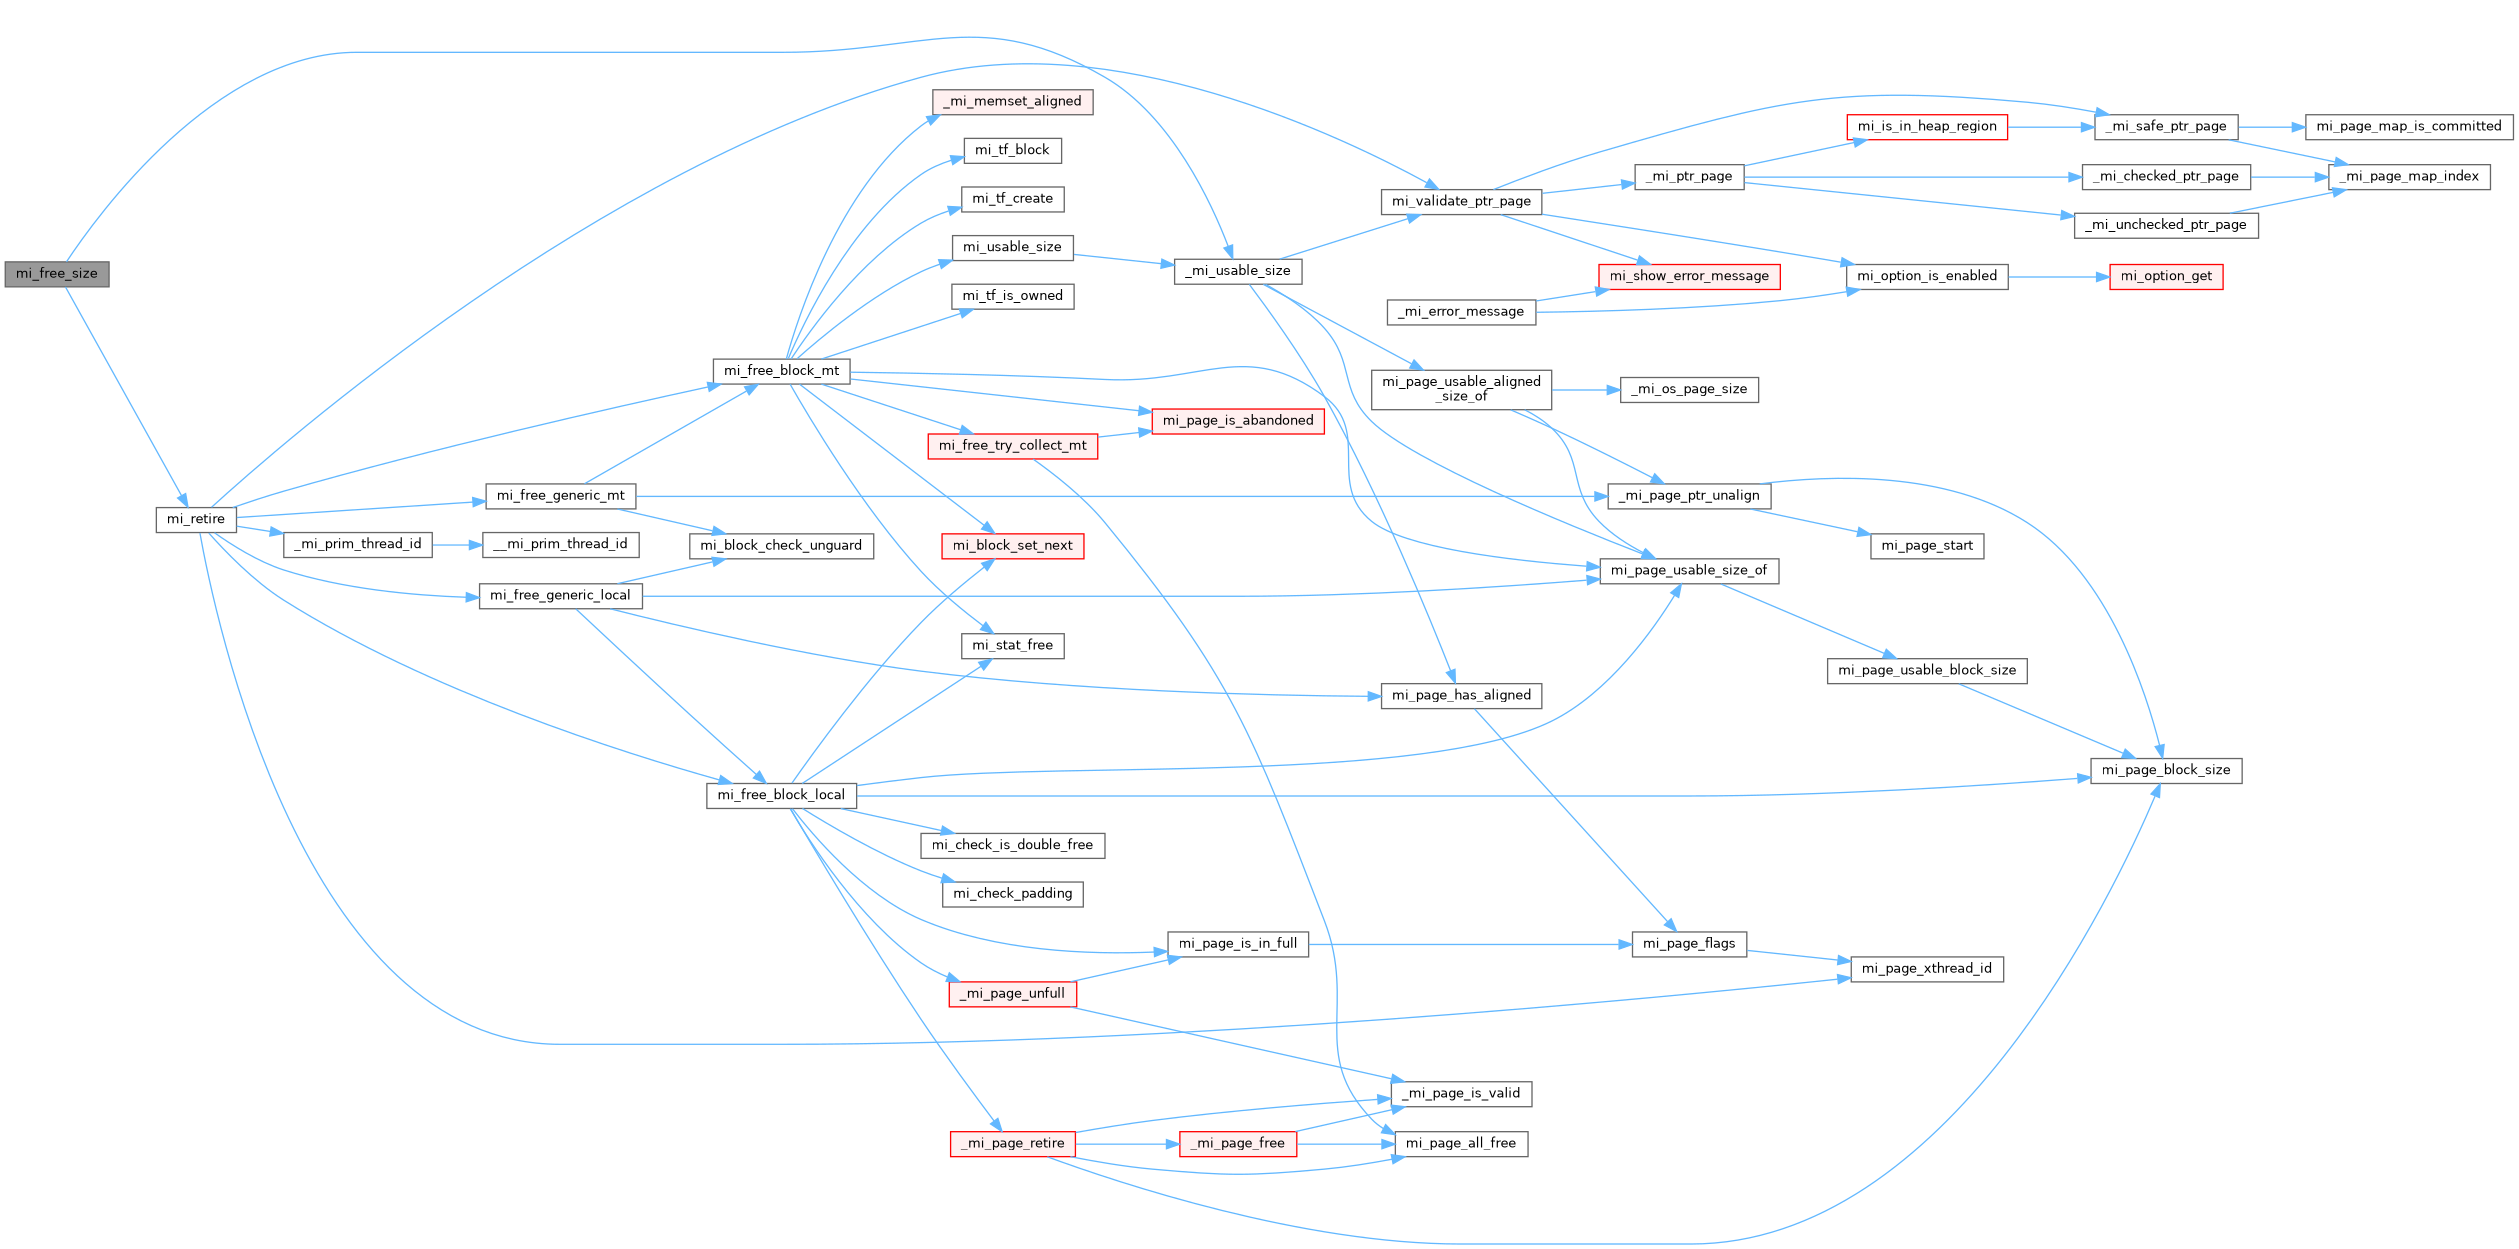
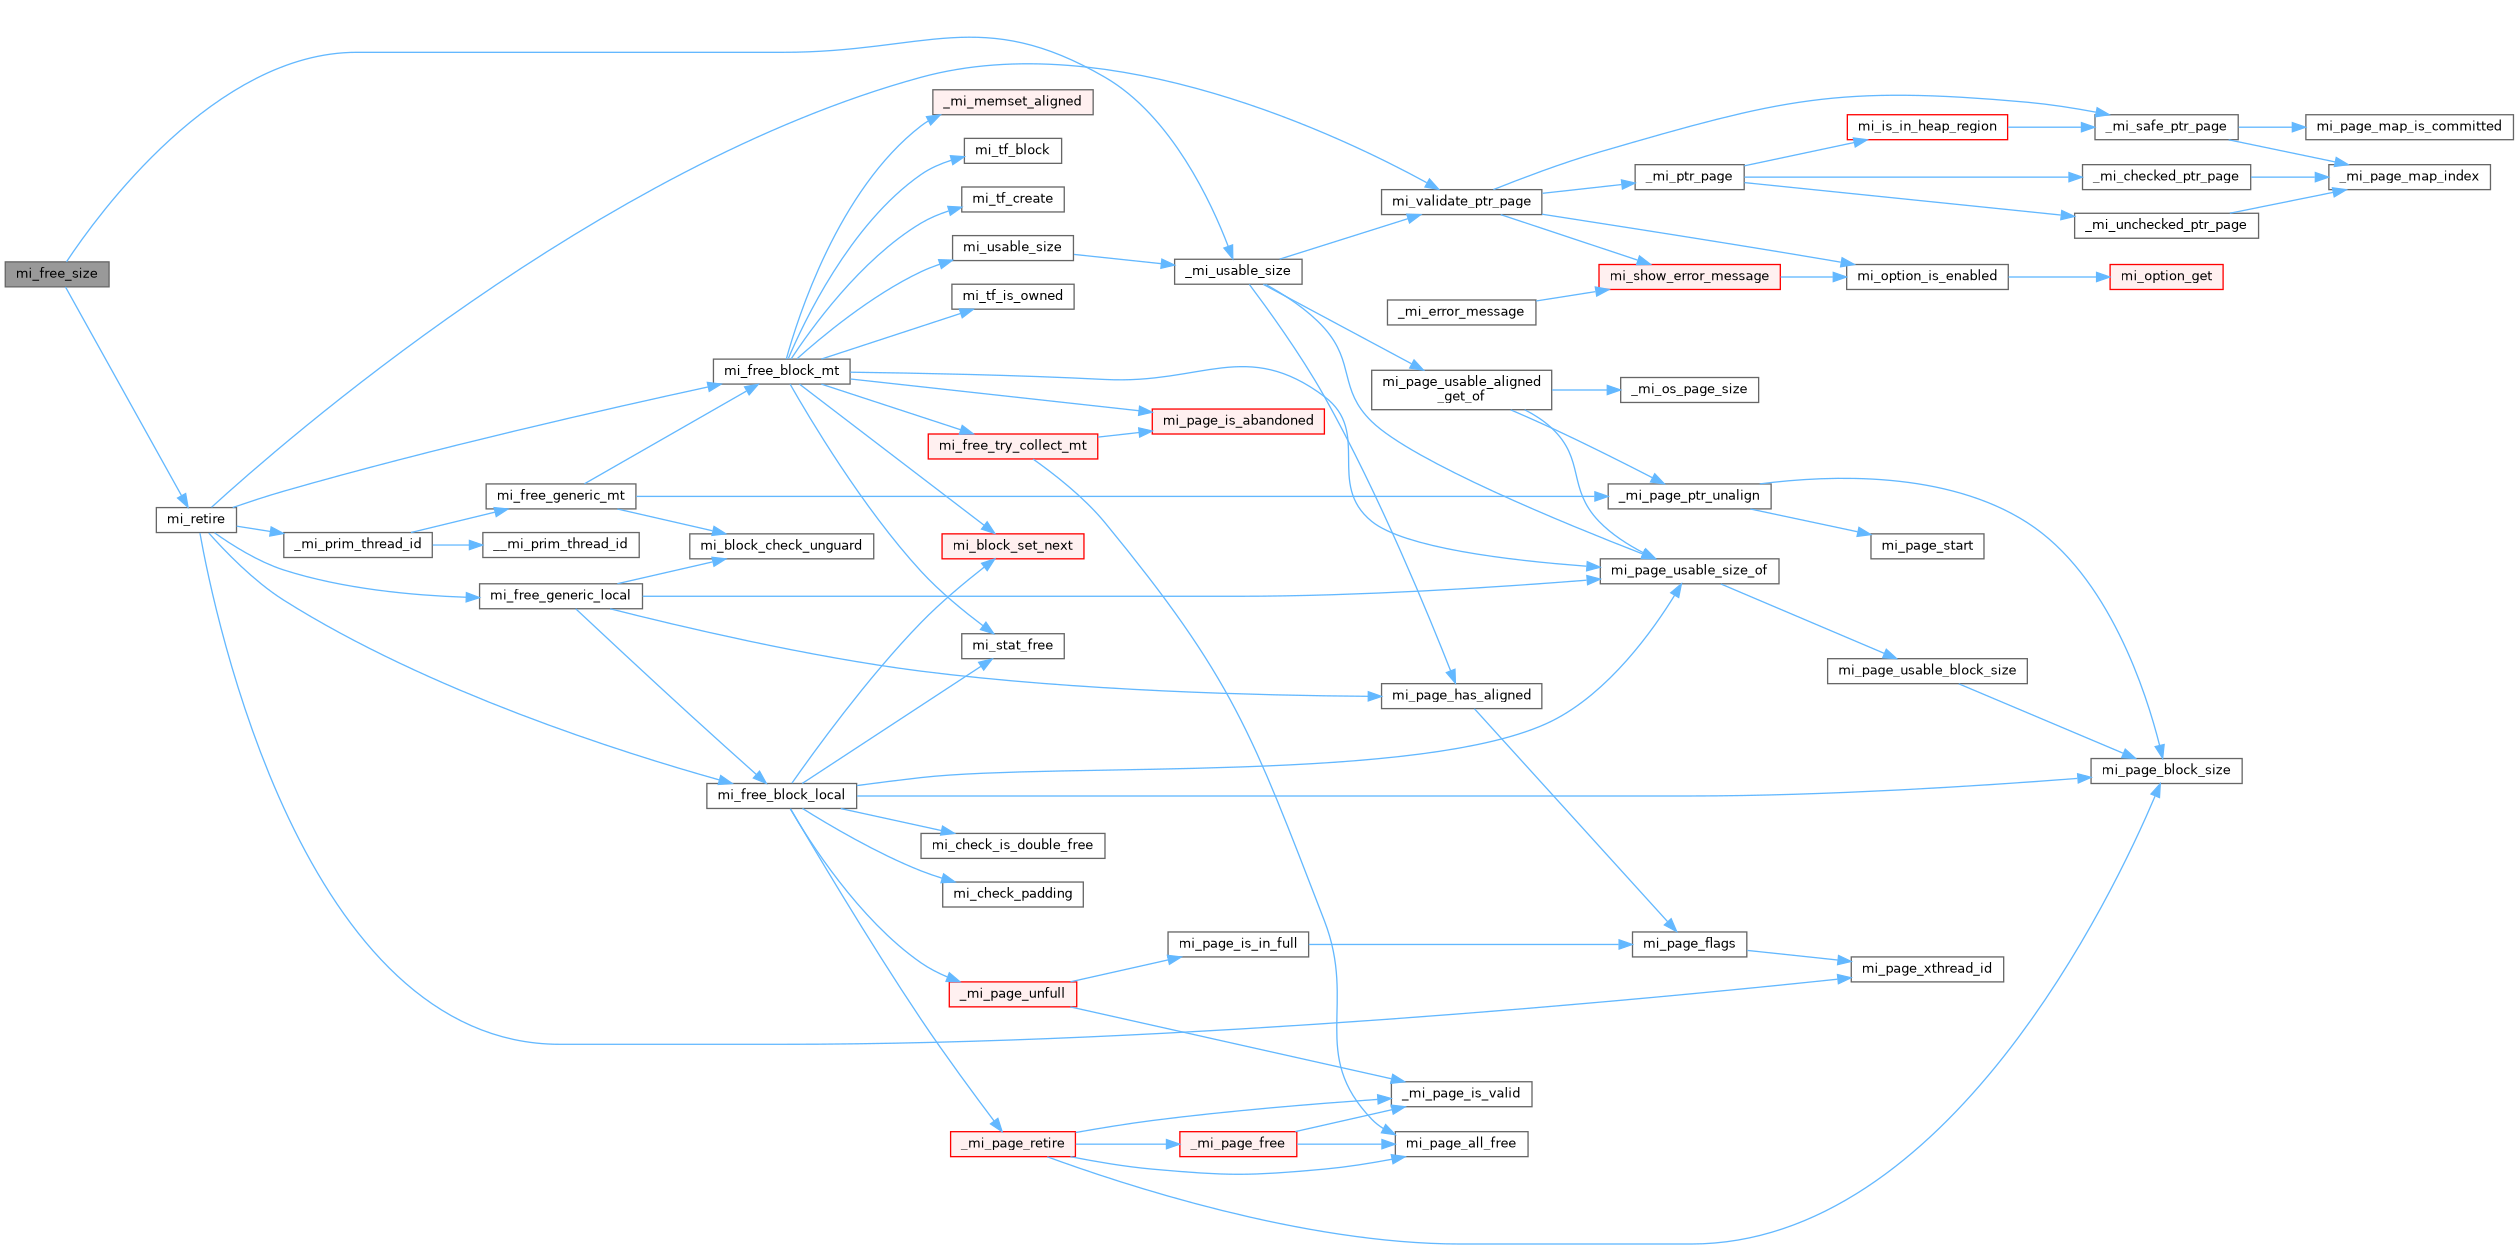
edge "_mi_error_message" -> "mi_option_is_enabled": now "mi_show_error_message" -> "mi_option_is_enabled"
node "mi_page_usable_aligned _size_of": label "mi_page_usable_aligned _size_of" -> "mi_page_usable_aligned _get_of"
edge "mi_retire" -> "mi_free_generic_mt": now "_mi_prim_thread_id" -> "mi_free_generic_mt"
edge "mi_free_block_local" -> "mi_page_is_in_full": removed
